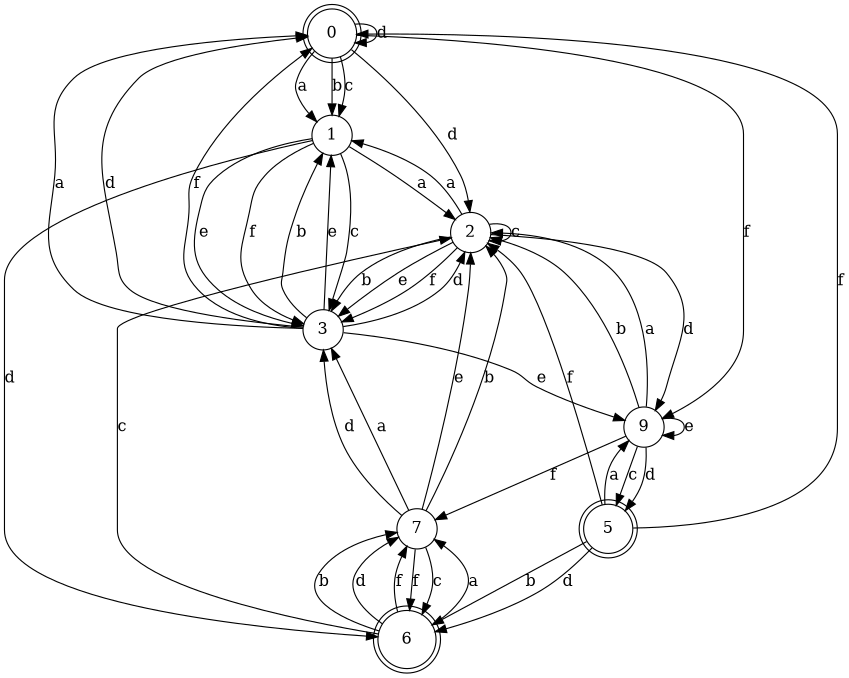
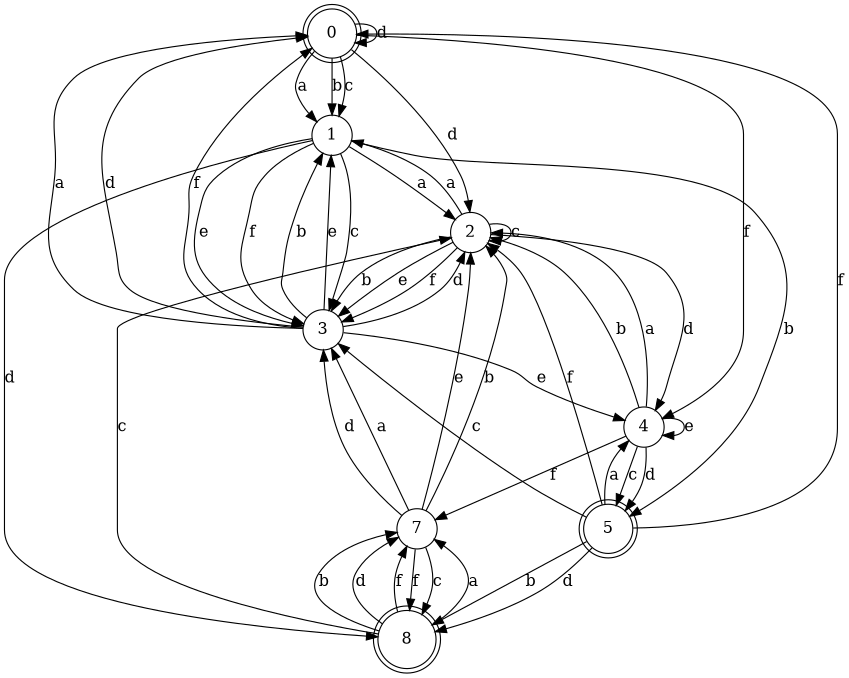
edge "1" -> "5": added, label "b"
node "9": label "9" -> "4"
edge "5" -> "3": added, label "c"
node "6": label "6" -> "8"
